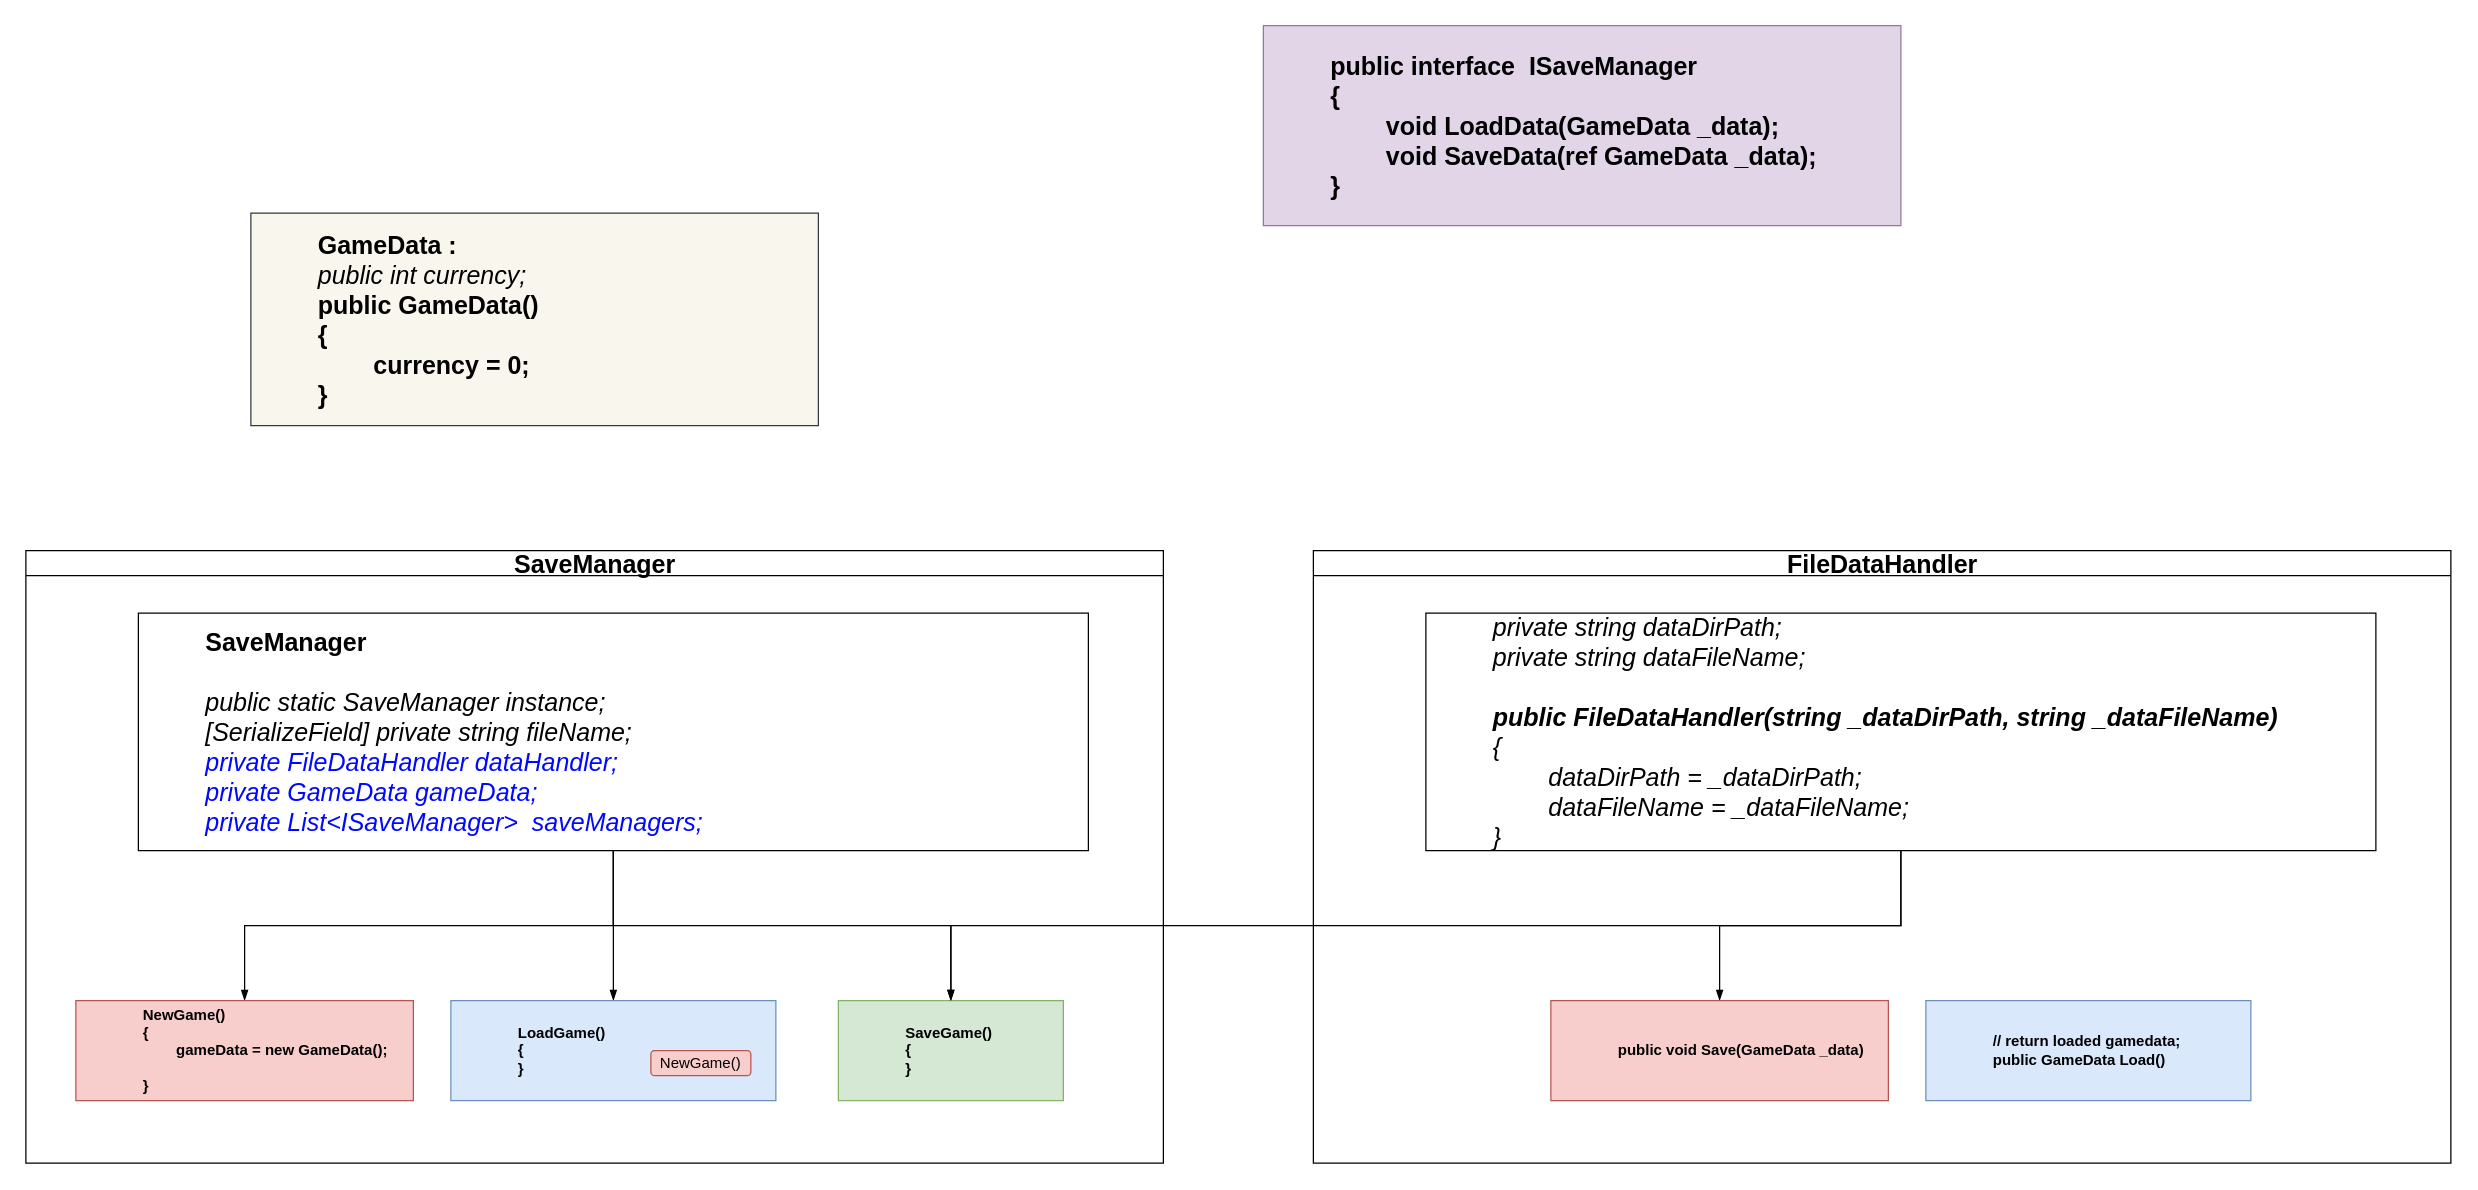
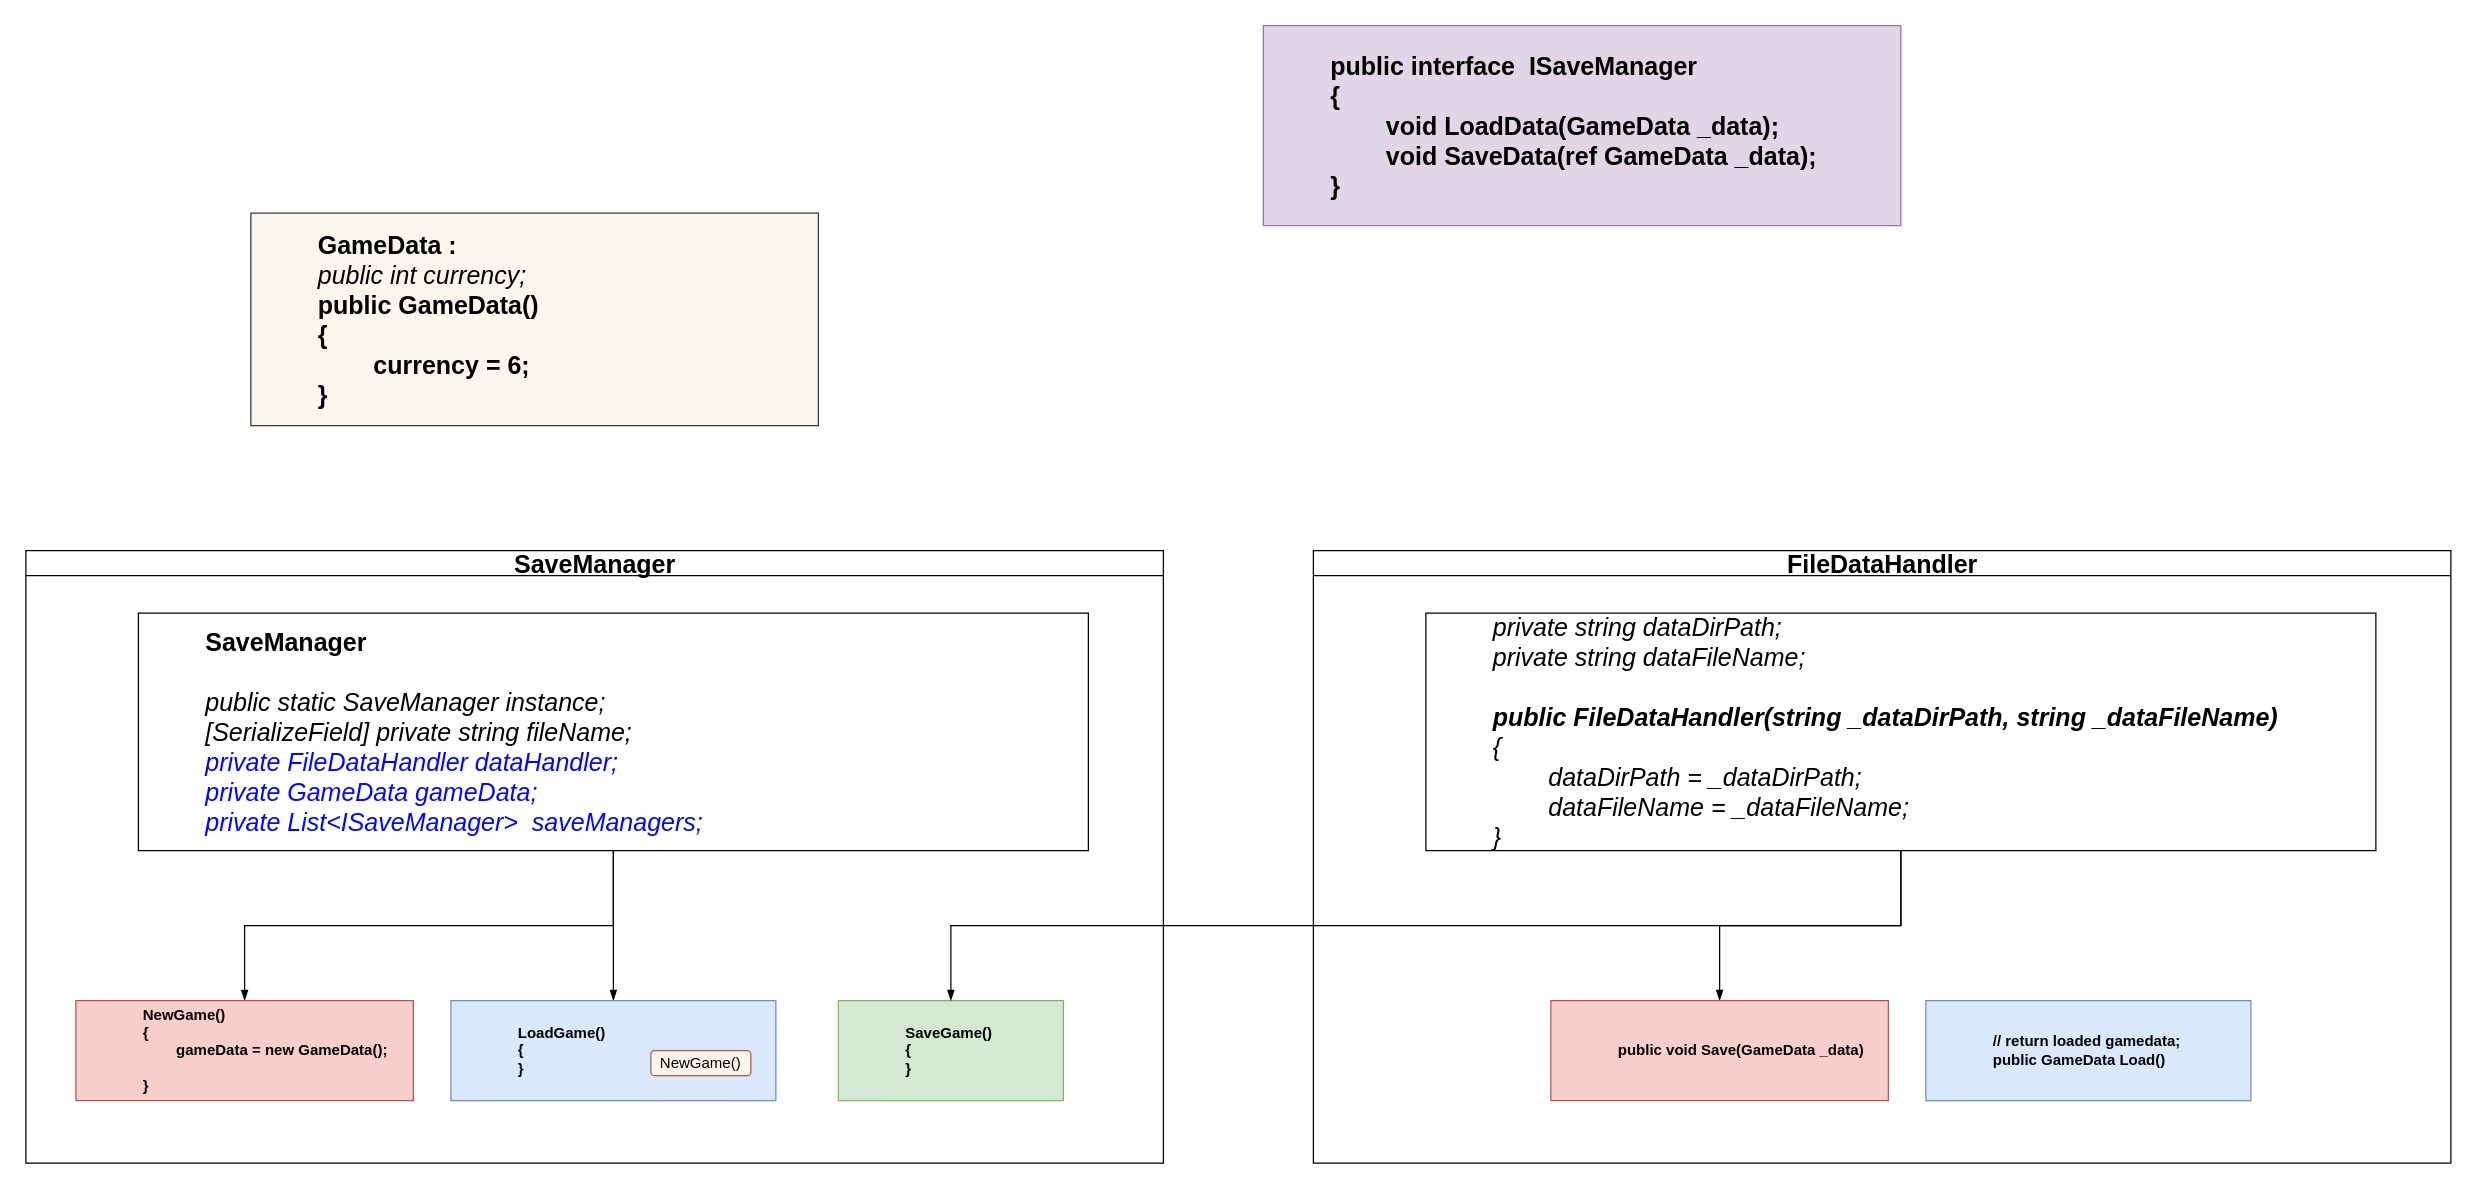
node "GameData : public int currency; public GameData() { currency = 0; }": label "GameData : public int currency; public GameData() { currency = 0; }" -> "GameData : public int currency; public GameData() { currency = 6; }"
edge "SaveManager public static SaveManager instance; [SerializeField] private string fileName; private FileDataHandler dataHandler; private GameData gameData; private List<ISaveManager> saveManagers;" -> "SaveGame() { }": removed
node "NewGame()": fillcolor #f8cecc -> #f9f7ed
